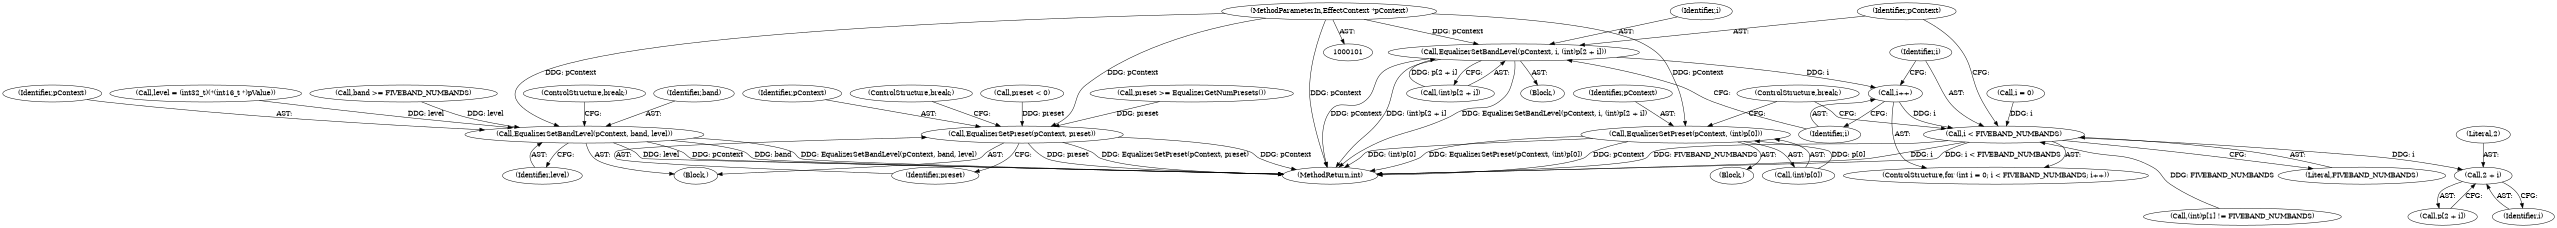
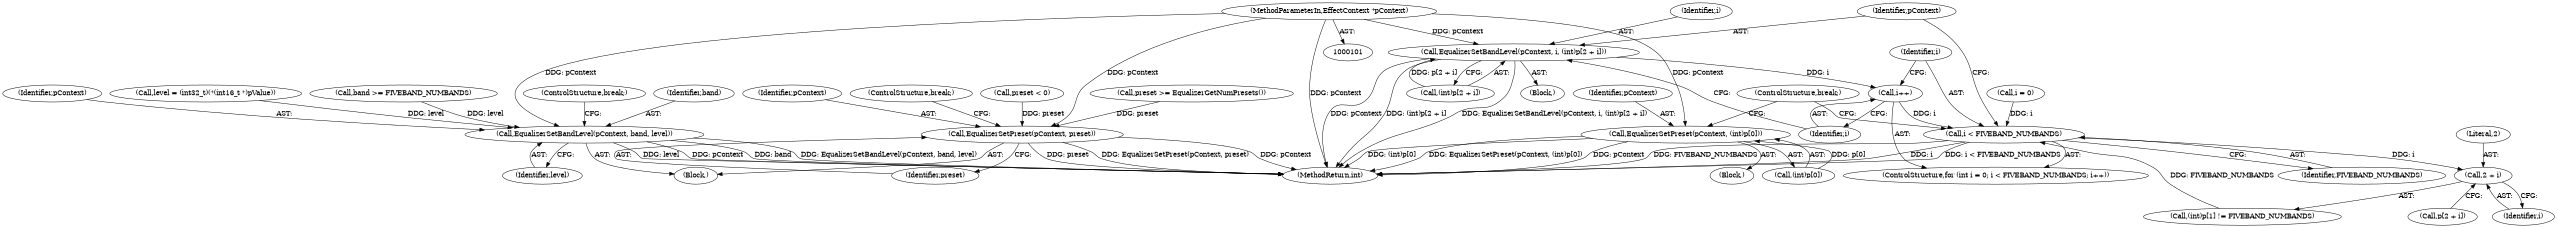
node "(Literal,FIVEBAND_NUMBANDS)": label "(Literal,FIVEBAND_NUMBANDS)" -> "(Identifier,FIVEBAND_NUMBANDS)"
edge "(Call,2 + i)" -> "(Call,p[2 + i])": now "(Call,2 + i)" -> "(Call,(int)p[1] != FIVEBAND_NUMBANDS)"
